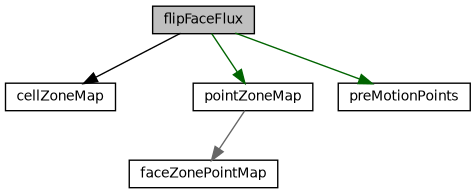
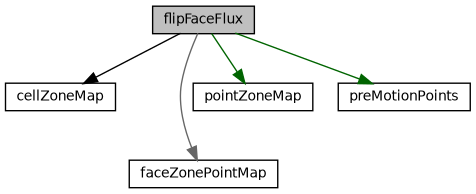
edge "pointZoneMap" -> "faceZonePointMap": now "flipFaceFlux" -> "faceZonePointMap"
